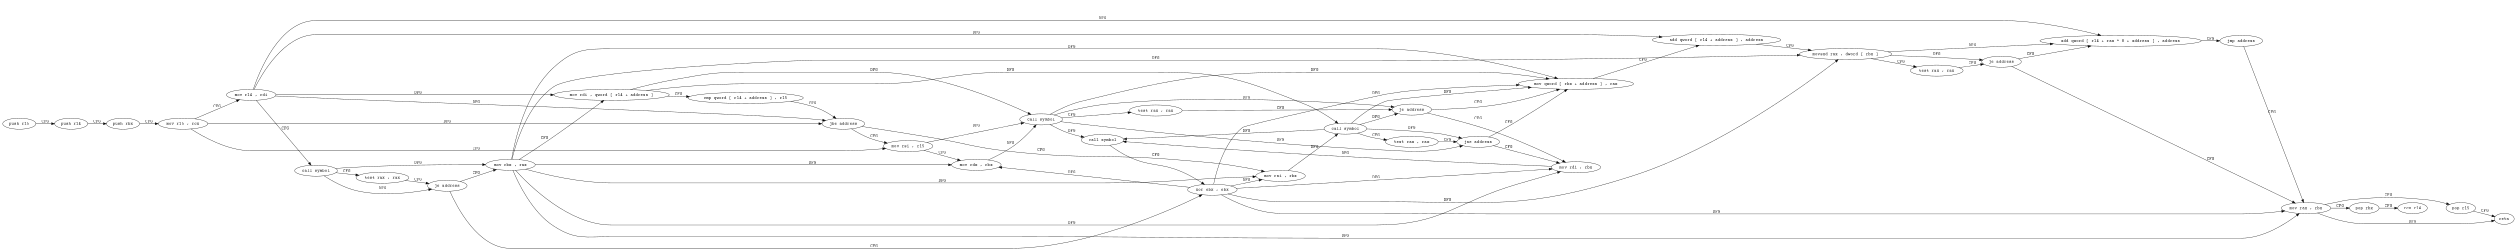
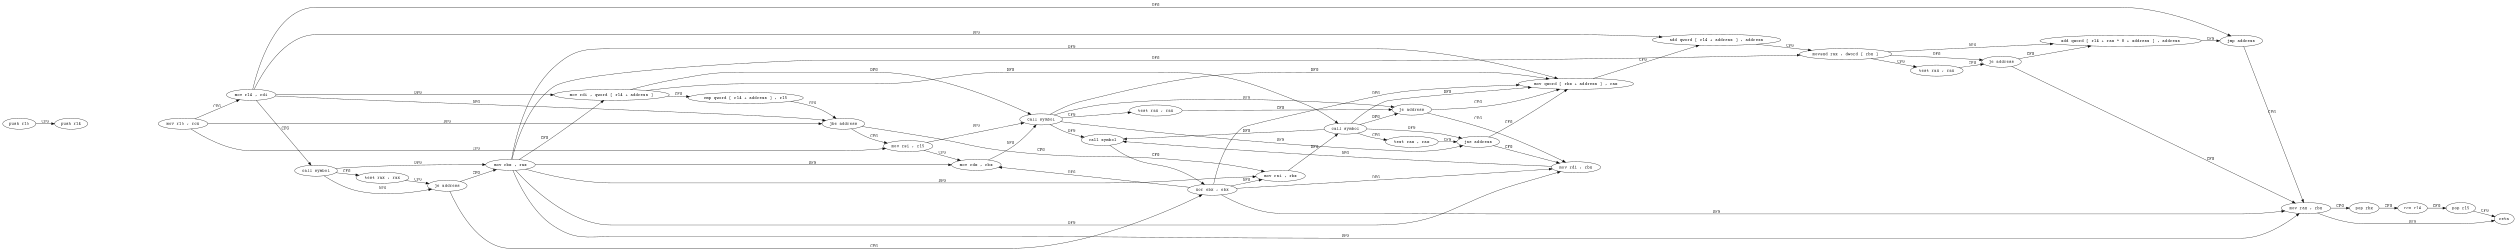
edge "mov r14 , rdi" -> "add qword [ r14 + rax * 8 + address ] , address": now "mov r14 , rdi" -> "jmp address"
node "push rbx": removed
edge "xor ebx , ebx" -> "movsxd rax , dword [ rbx ]": removed, label "DFG"
edge "mov rax , rbx" -> "pop r15": now "rcx r14" -> "pop r15"
